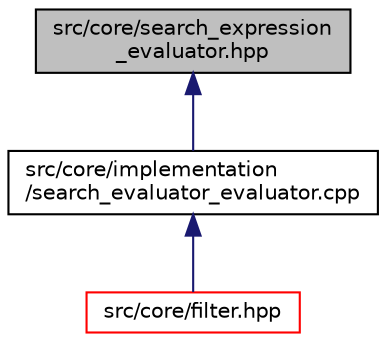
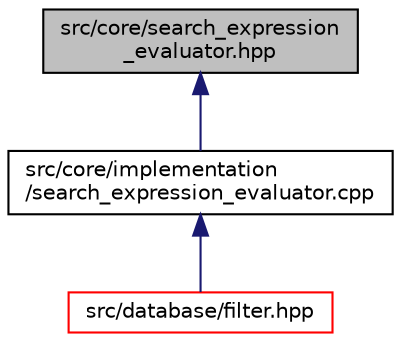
node "src/core/implementation /search_evaluator_evaluator.cpp": label "src/core/implementation /search_evaluator_evaluator.cpp" -> "src/core/implementation /search_expression_evaluator.cpp"
node "src/core/filter.hpp": label "src/core/filter.hpp" -> "src/database/filter.hpp"
